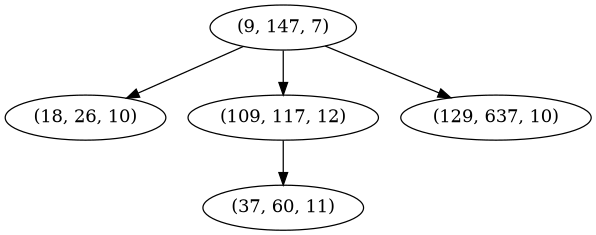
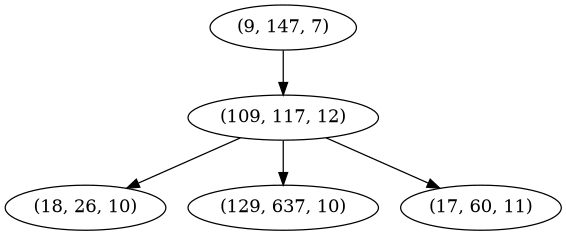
edge "(9, 147, 7)" -> "(18, 26, 10)": now "(109, 117, 12)" -> "(18, 26, 10)"
edge "(9, 147, 7)" -> "(129, 637, 10)": now "(109, 117, 12)" -> "(129, 637, 10)"
node "(37, 60, 11)": label "(37, 60, 11)" -> "(17, 60, 11)"
